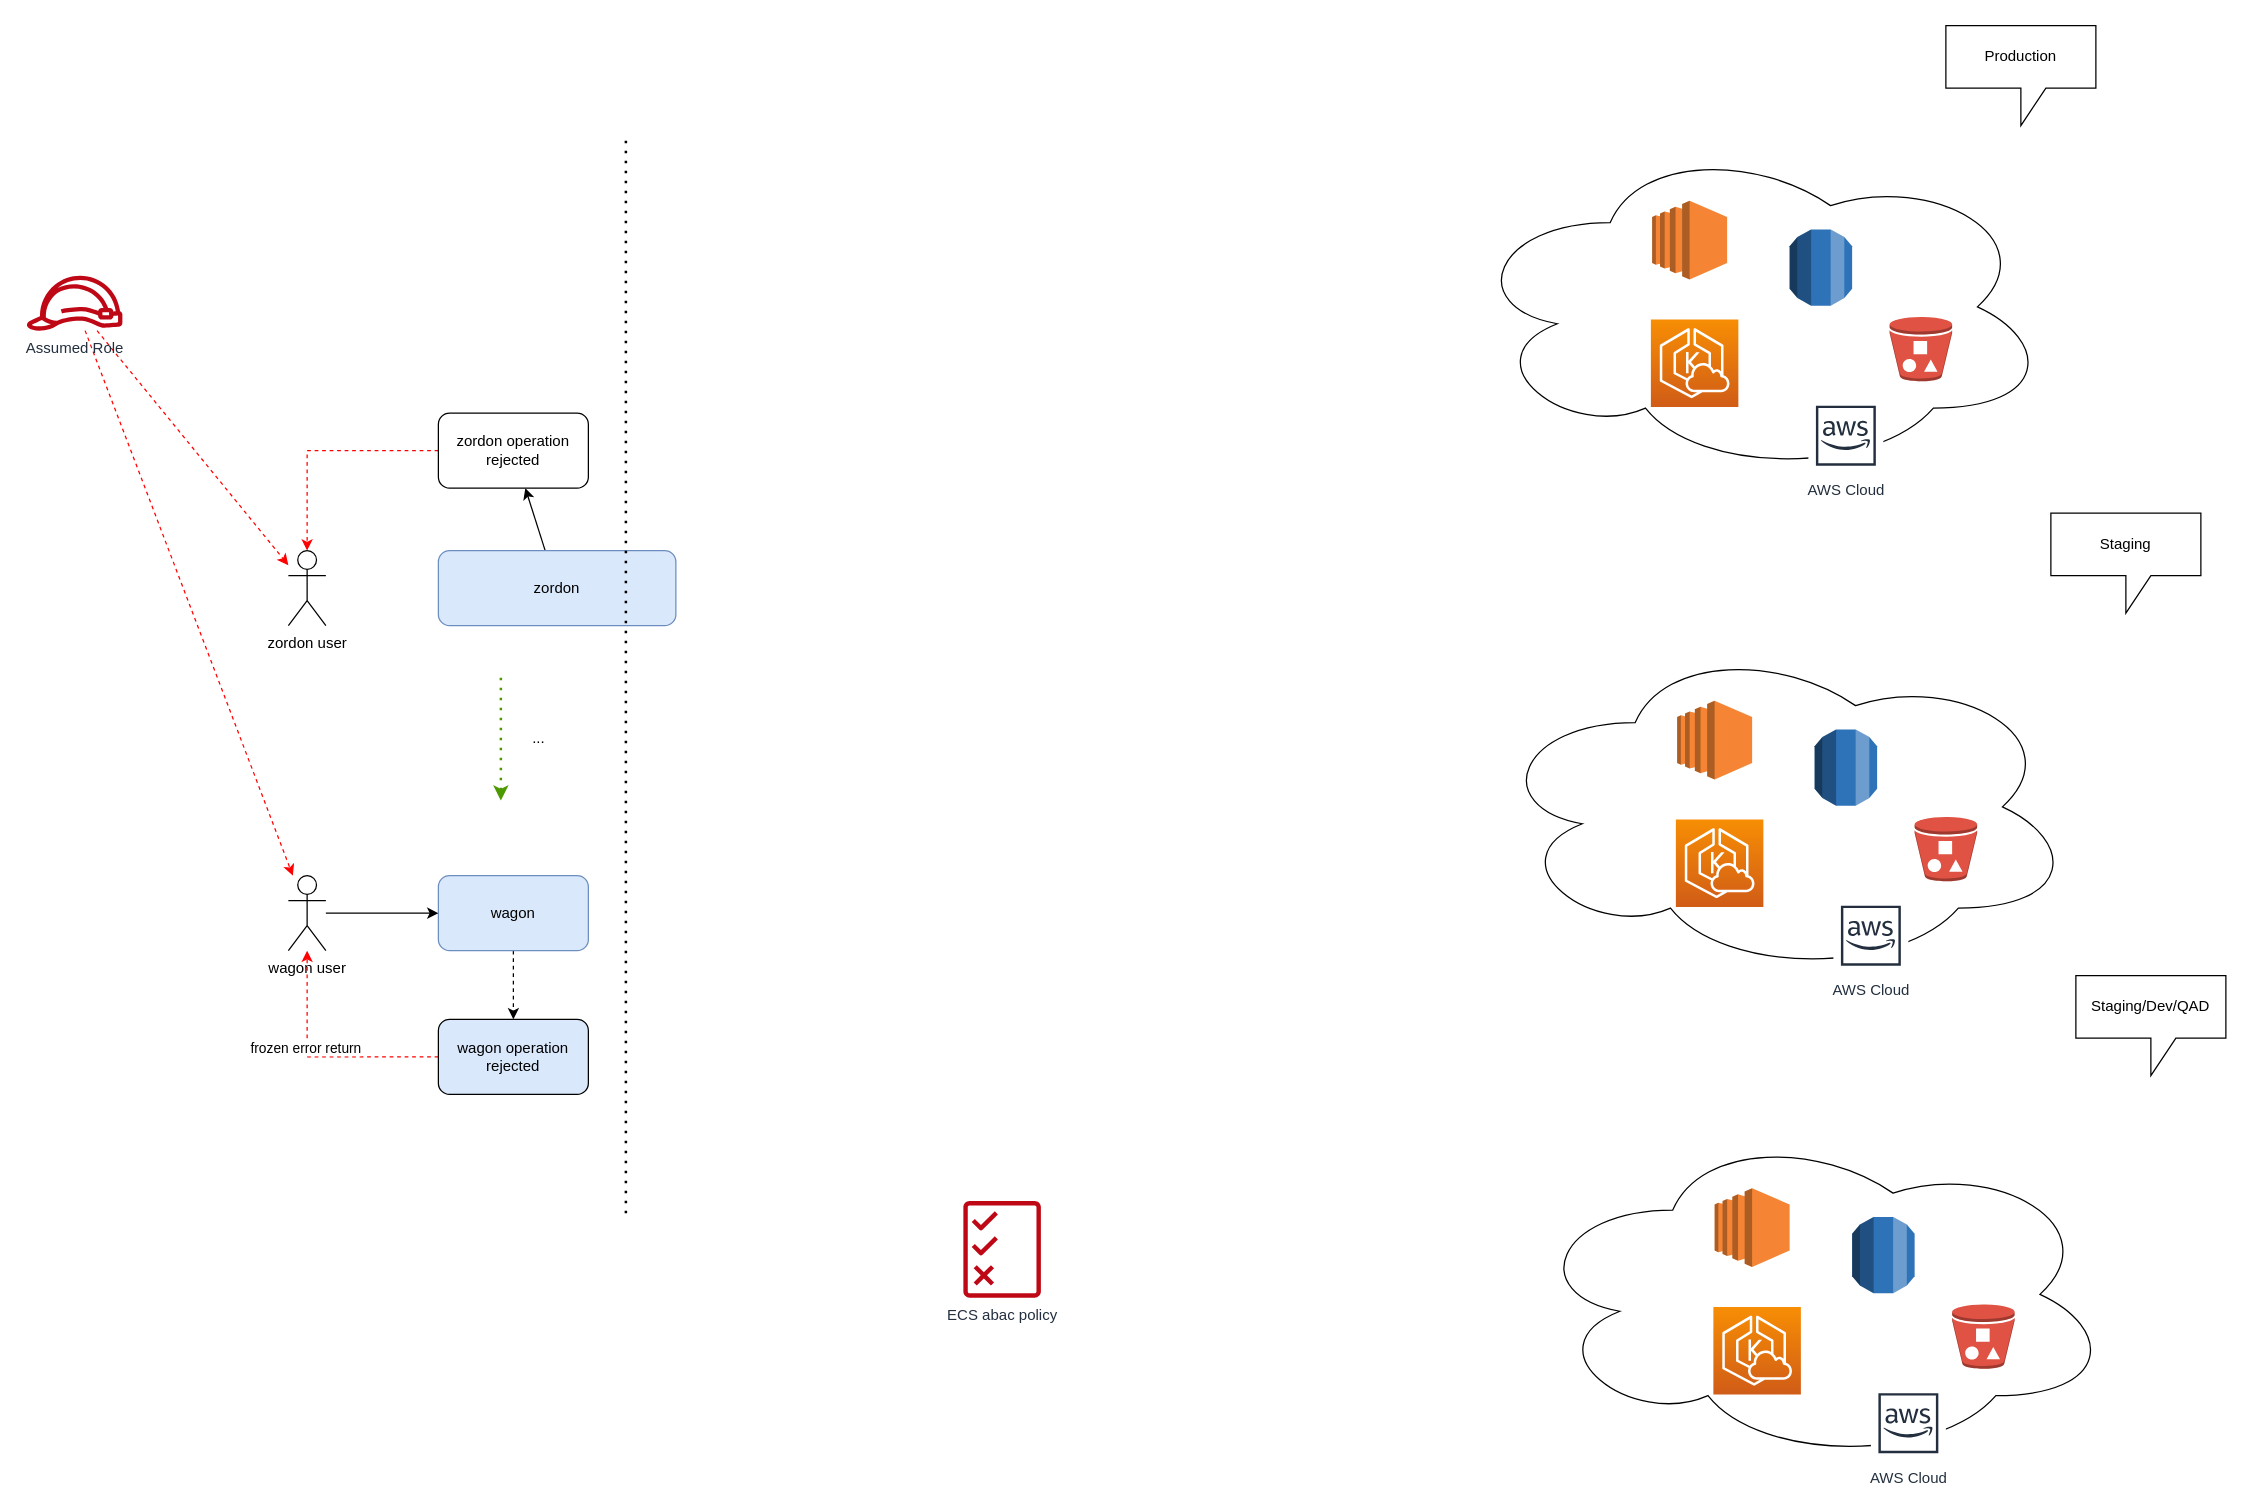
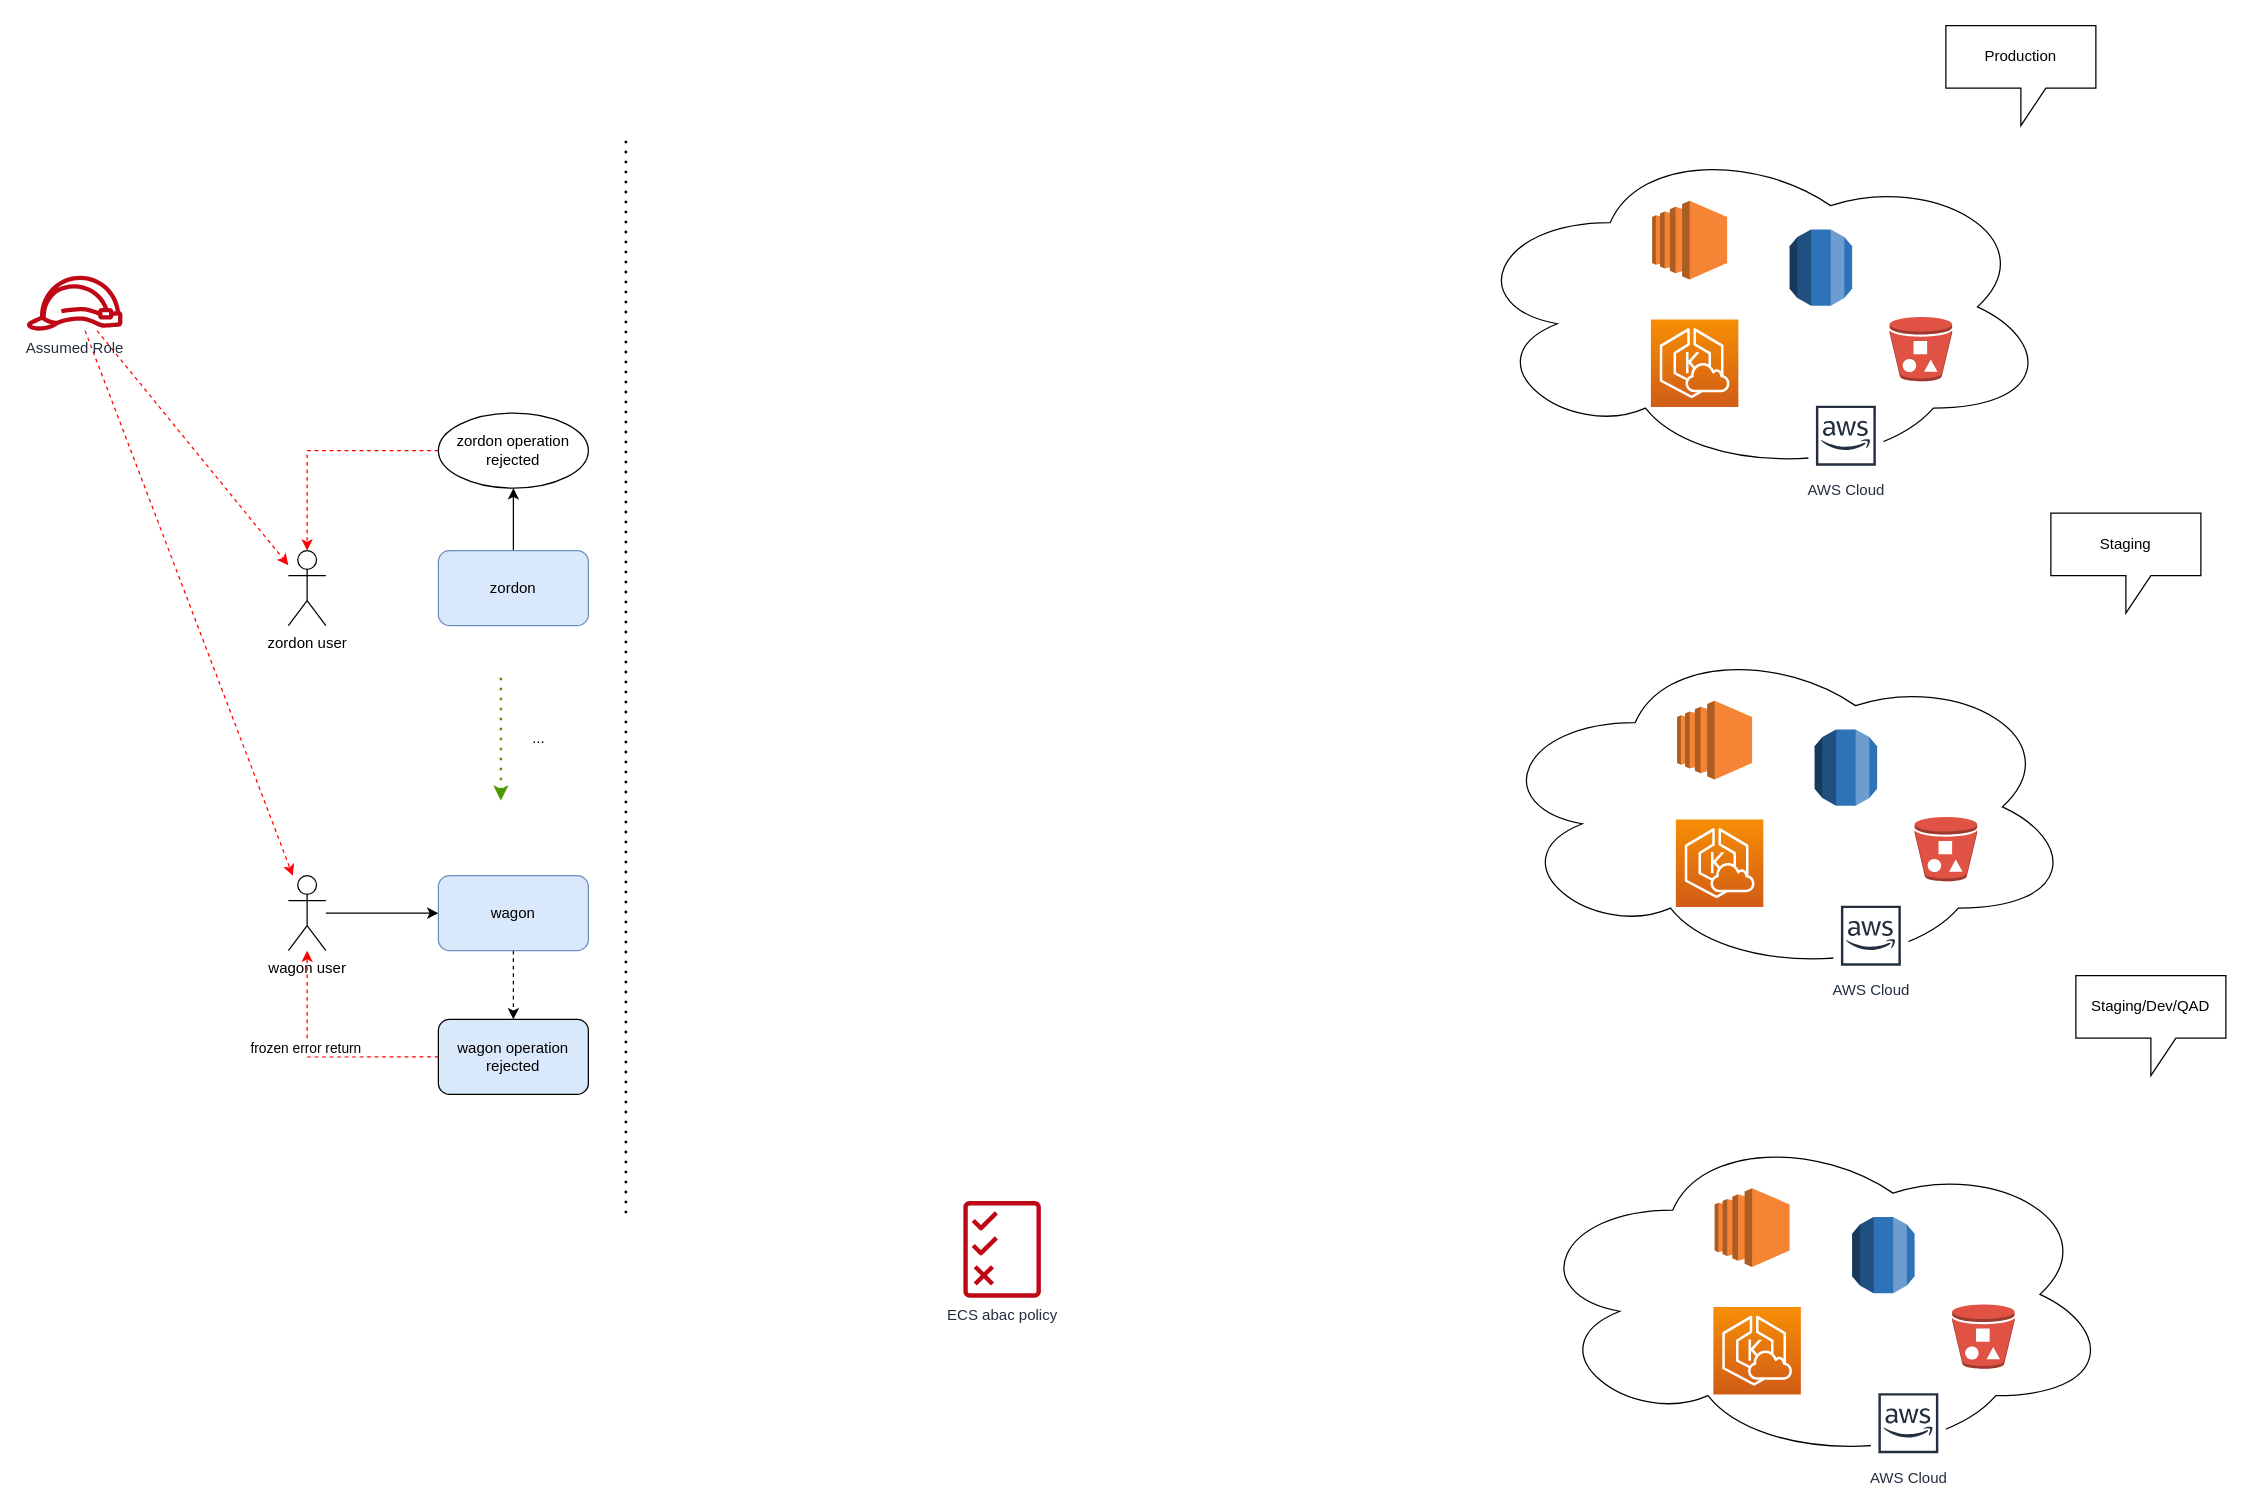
node "zordon operation rejected": shape rounded rectangle -> ellipse
node "zordon": size 238x75 -> 150x75
